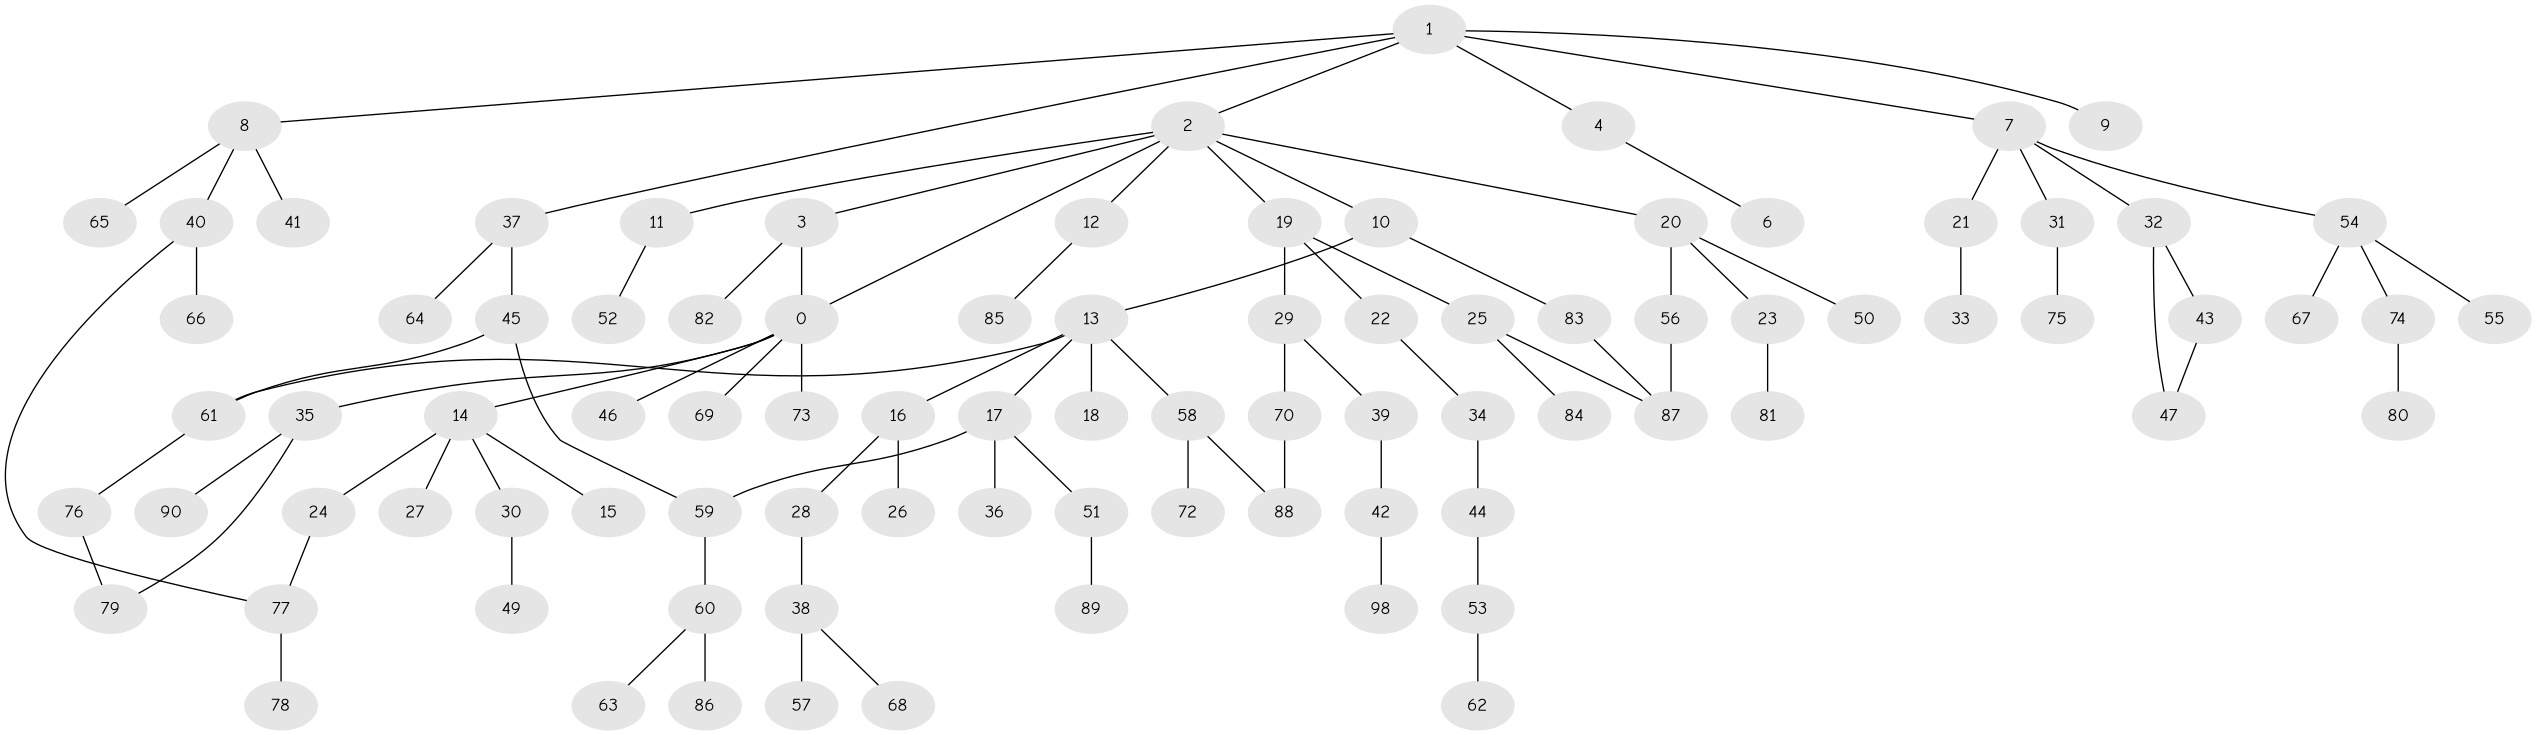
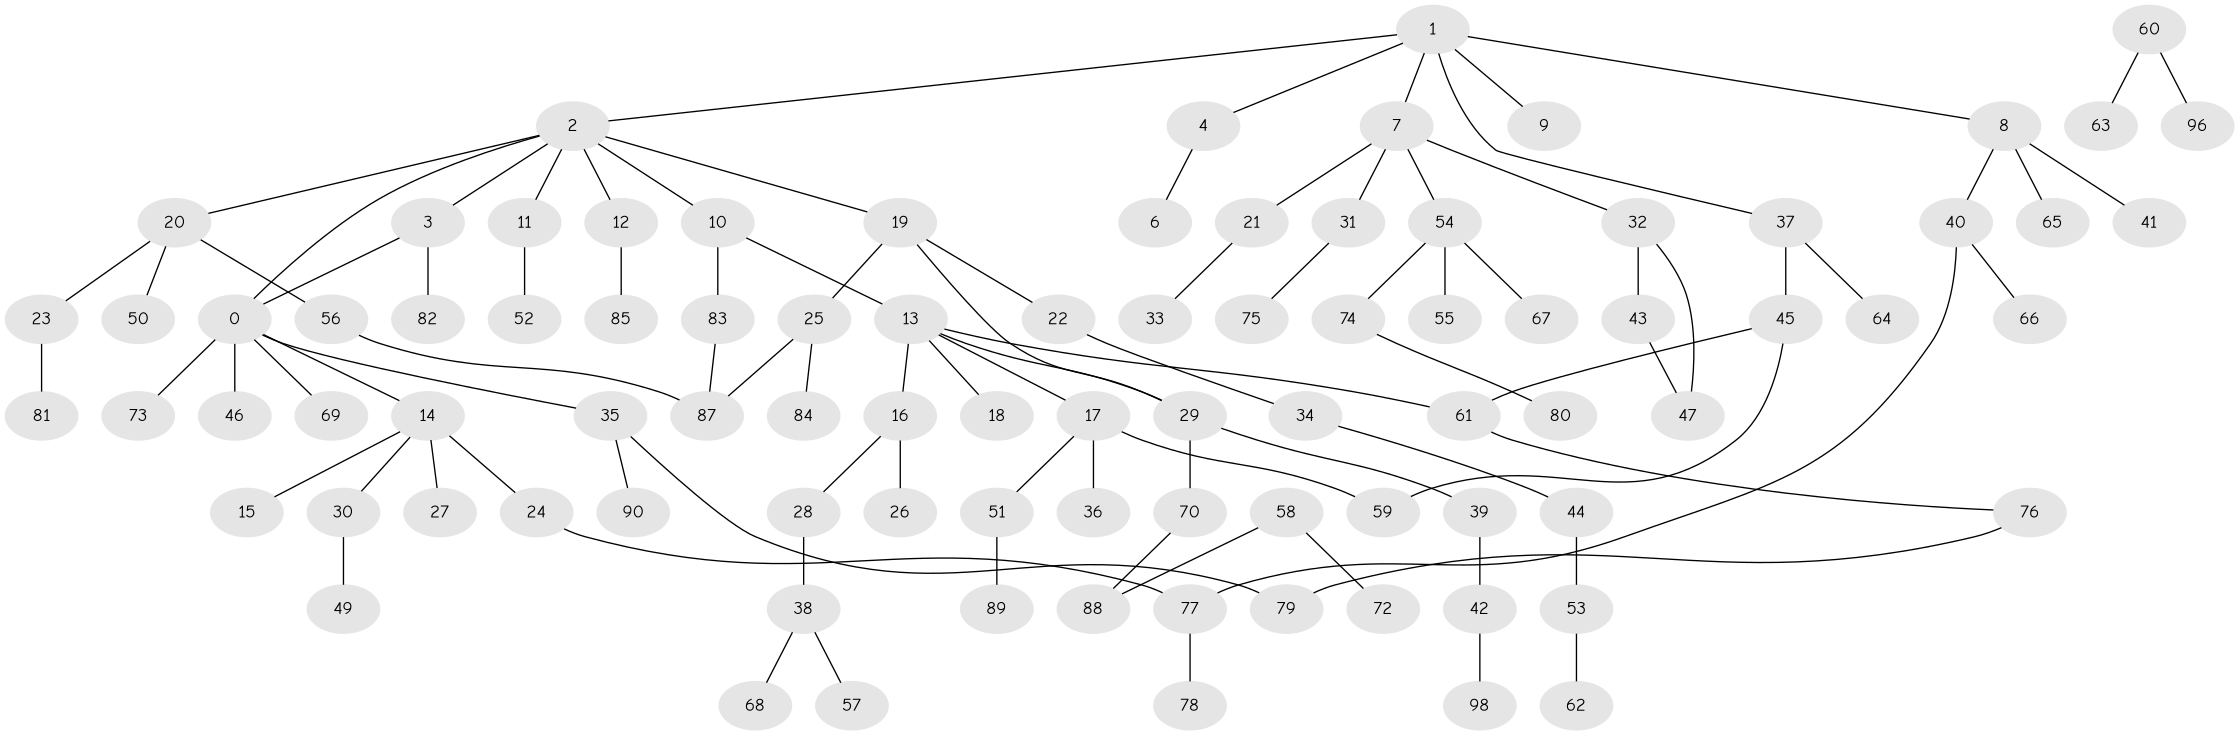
edge "13" -- "58": now "13" -- "29"
edge "59" -- "60": removed
node "86": label "86" -> "96"
